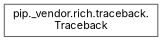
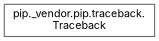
node "pip._vendor.rich.traceback. Traceback": label "pip._vendor.rich.traceback. Traceback" -> "pip._vendor.pip.traceback. Traceback"
